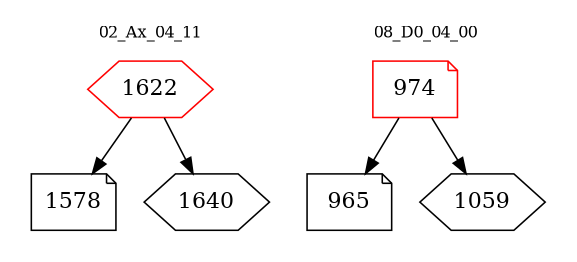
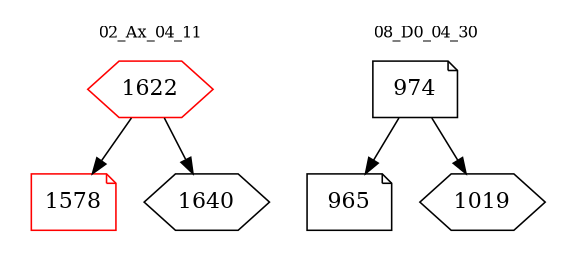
cluster "08_D0_04_00": label "08_D0_04_00" -> "08_D0_04_30"
node "974": color red -> black
node "1578": color black -> red
node "1059": label "1059" -> "1019"
